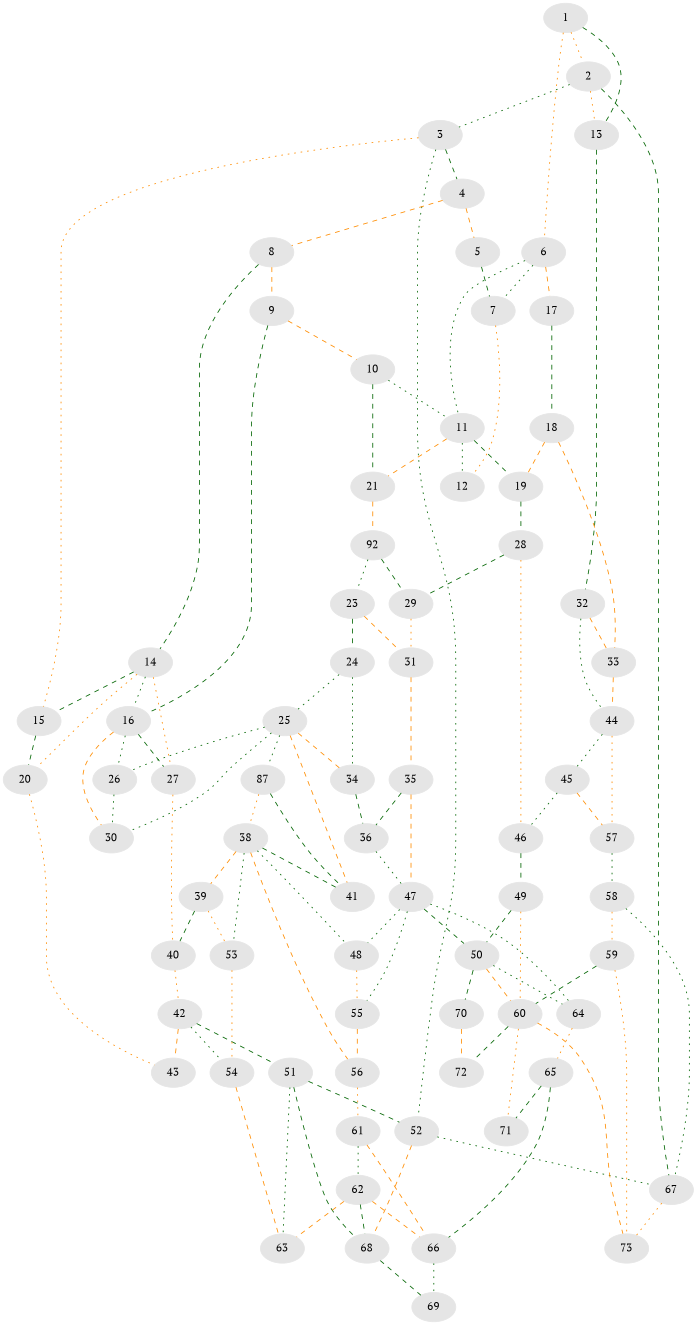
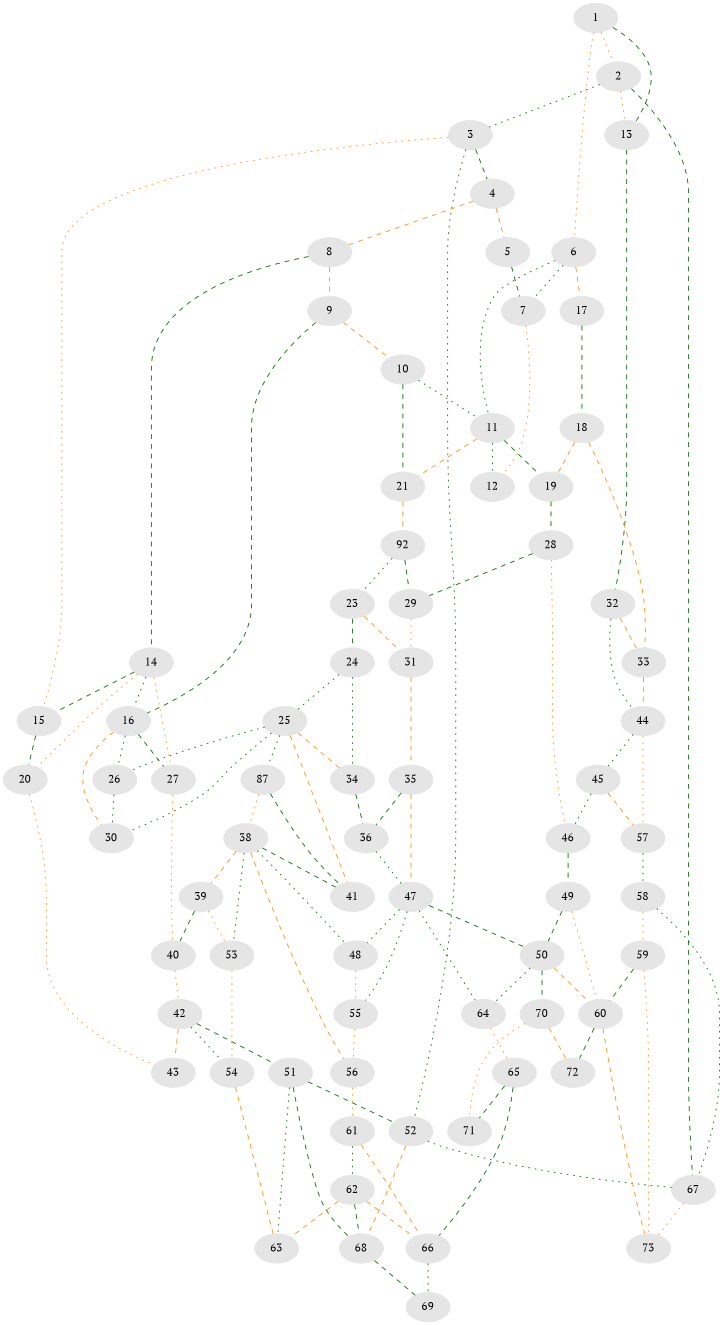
edge "55" -- "56": style dashed -> dotted
edge "60" -- "71": now "70" -- "71"
